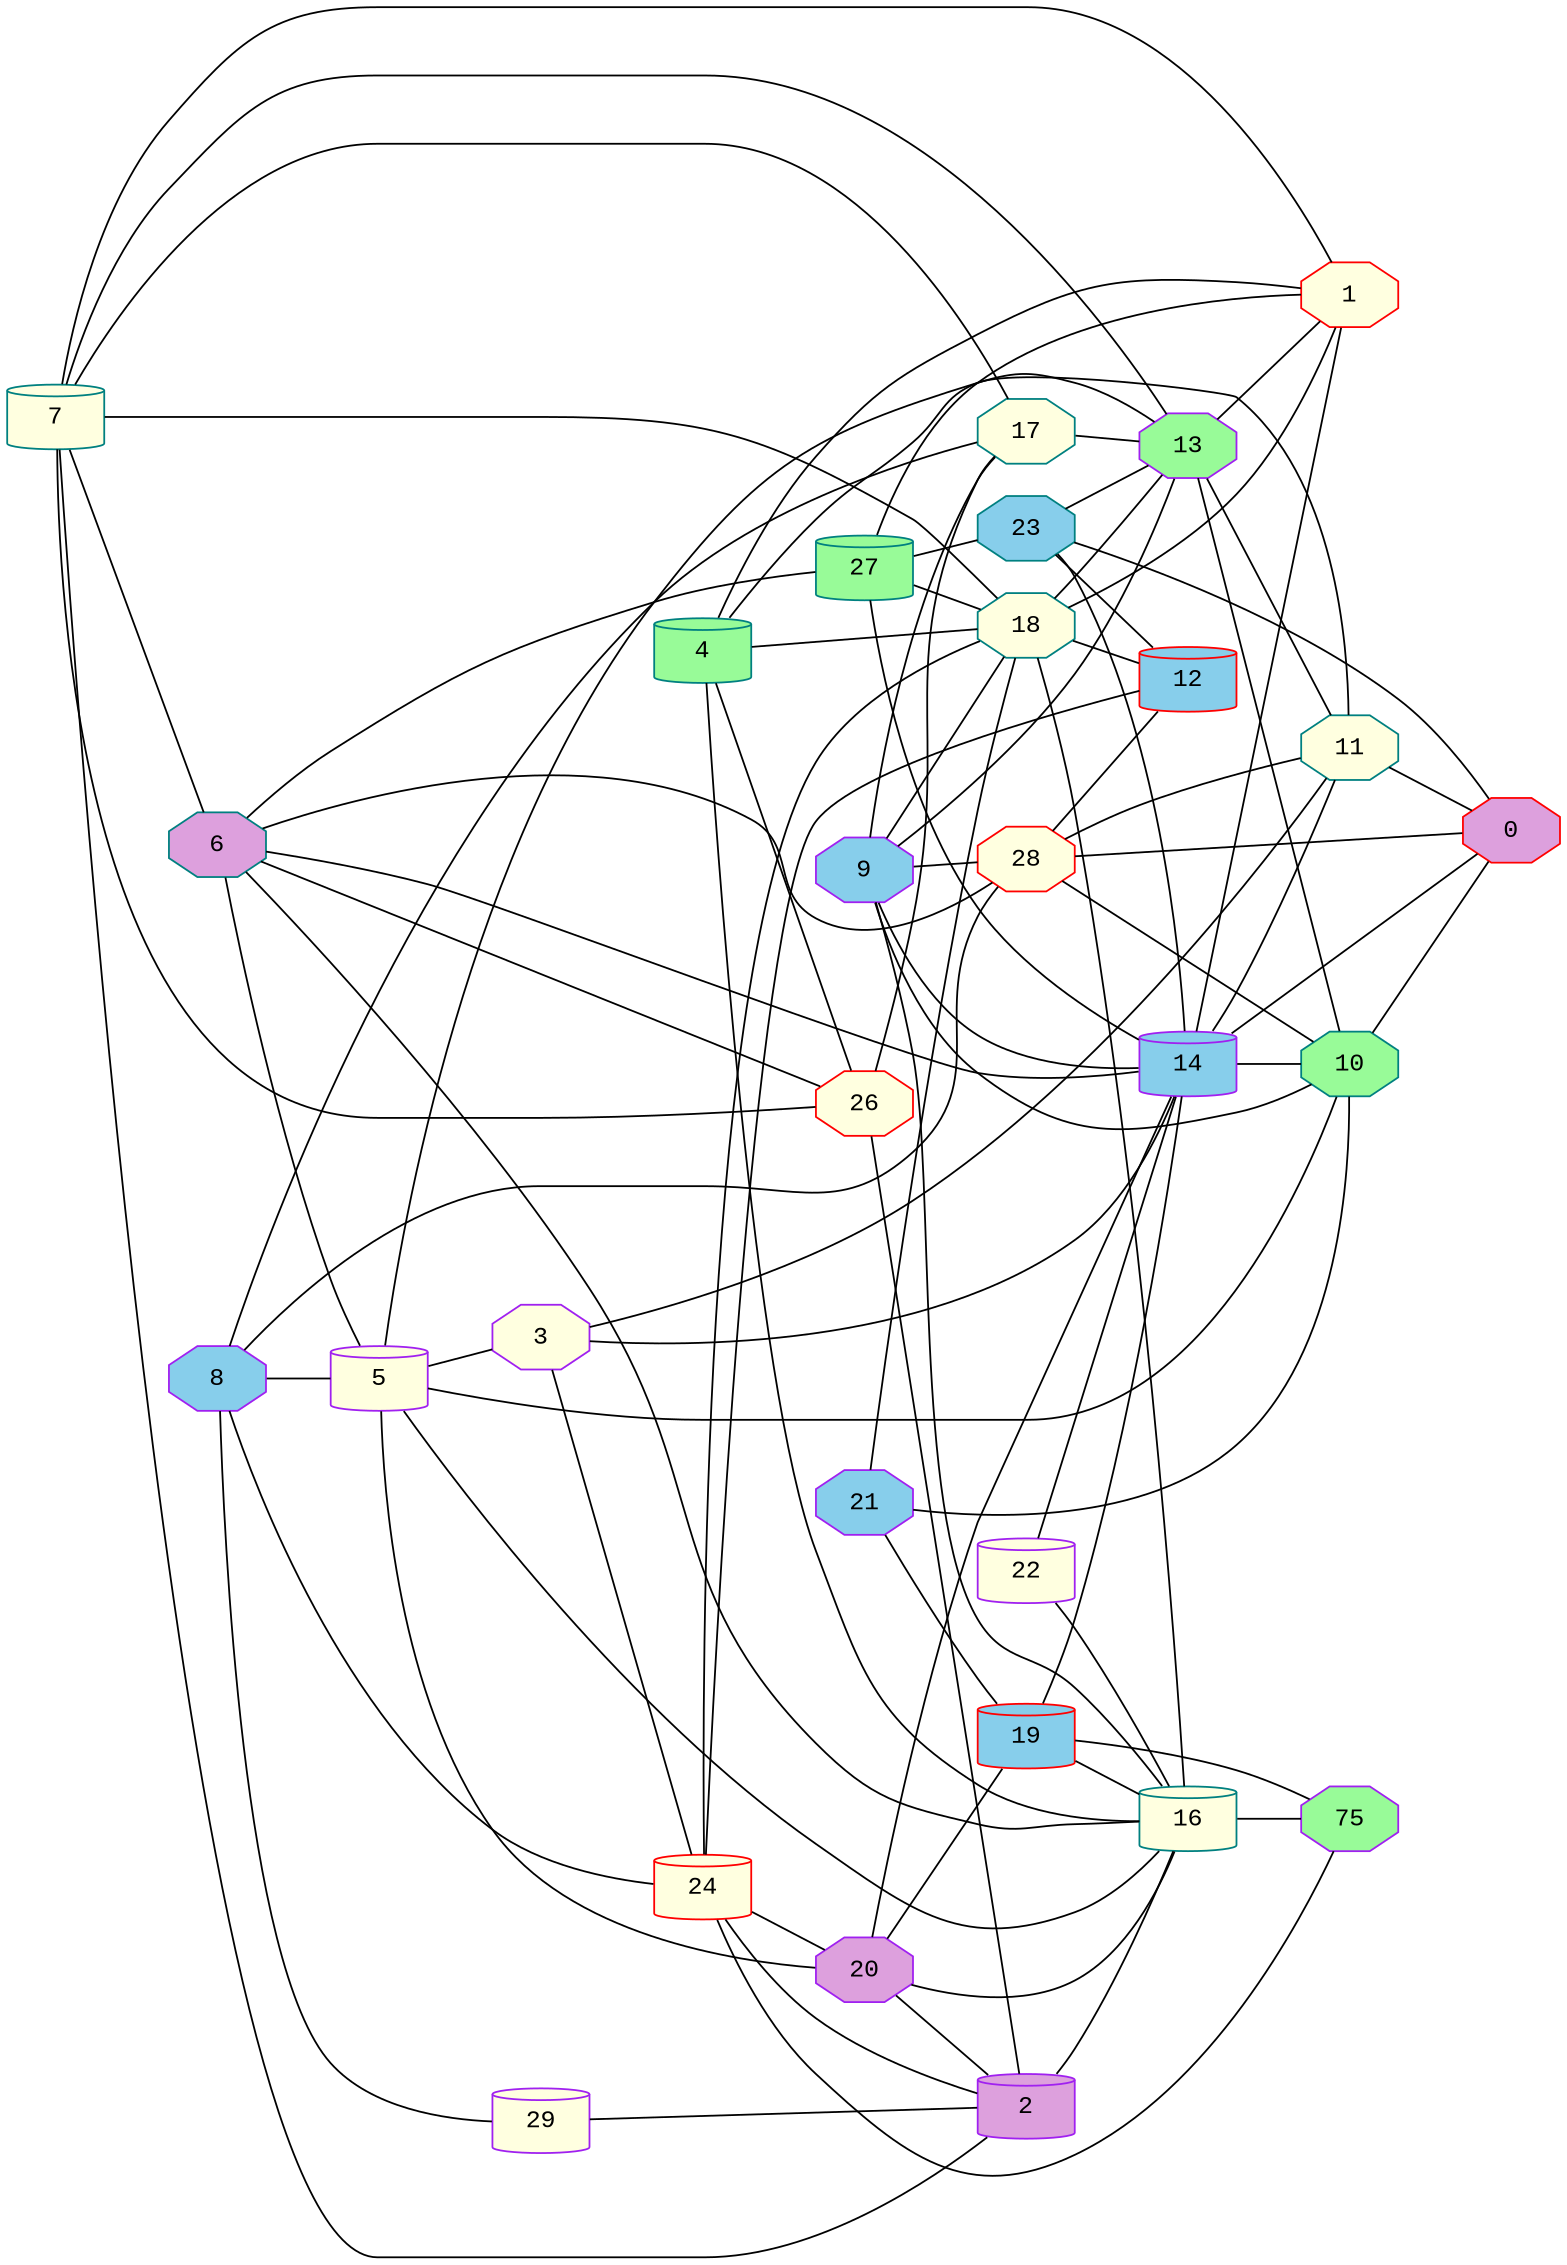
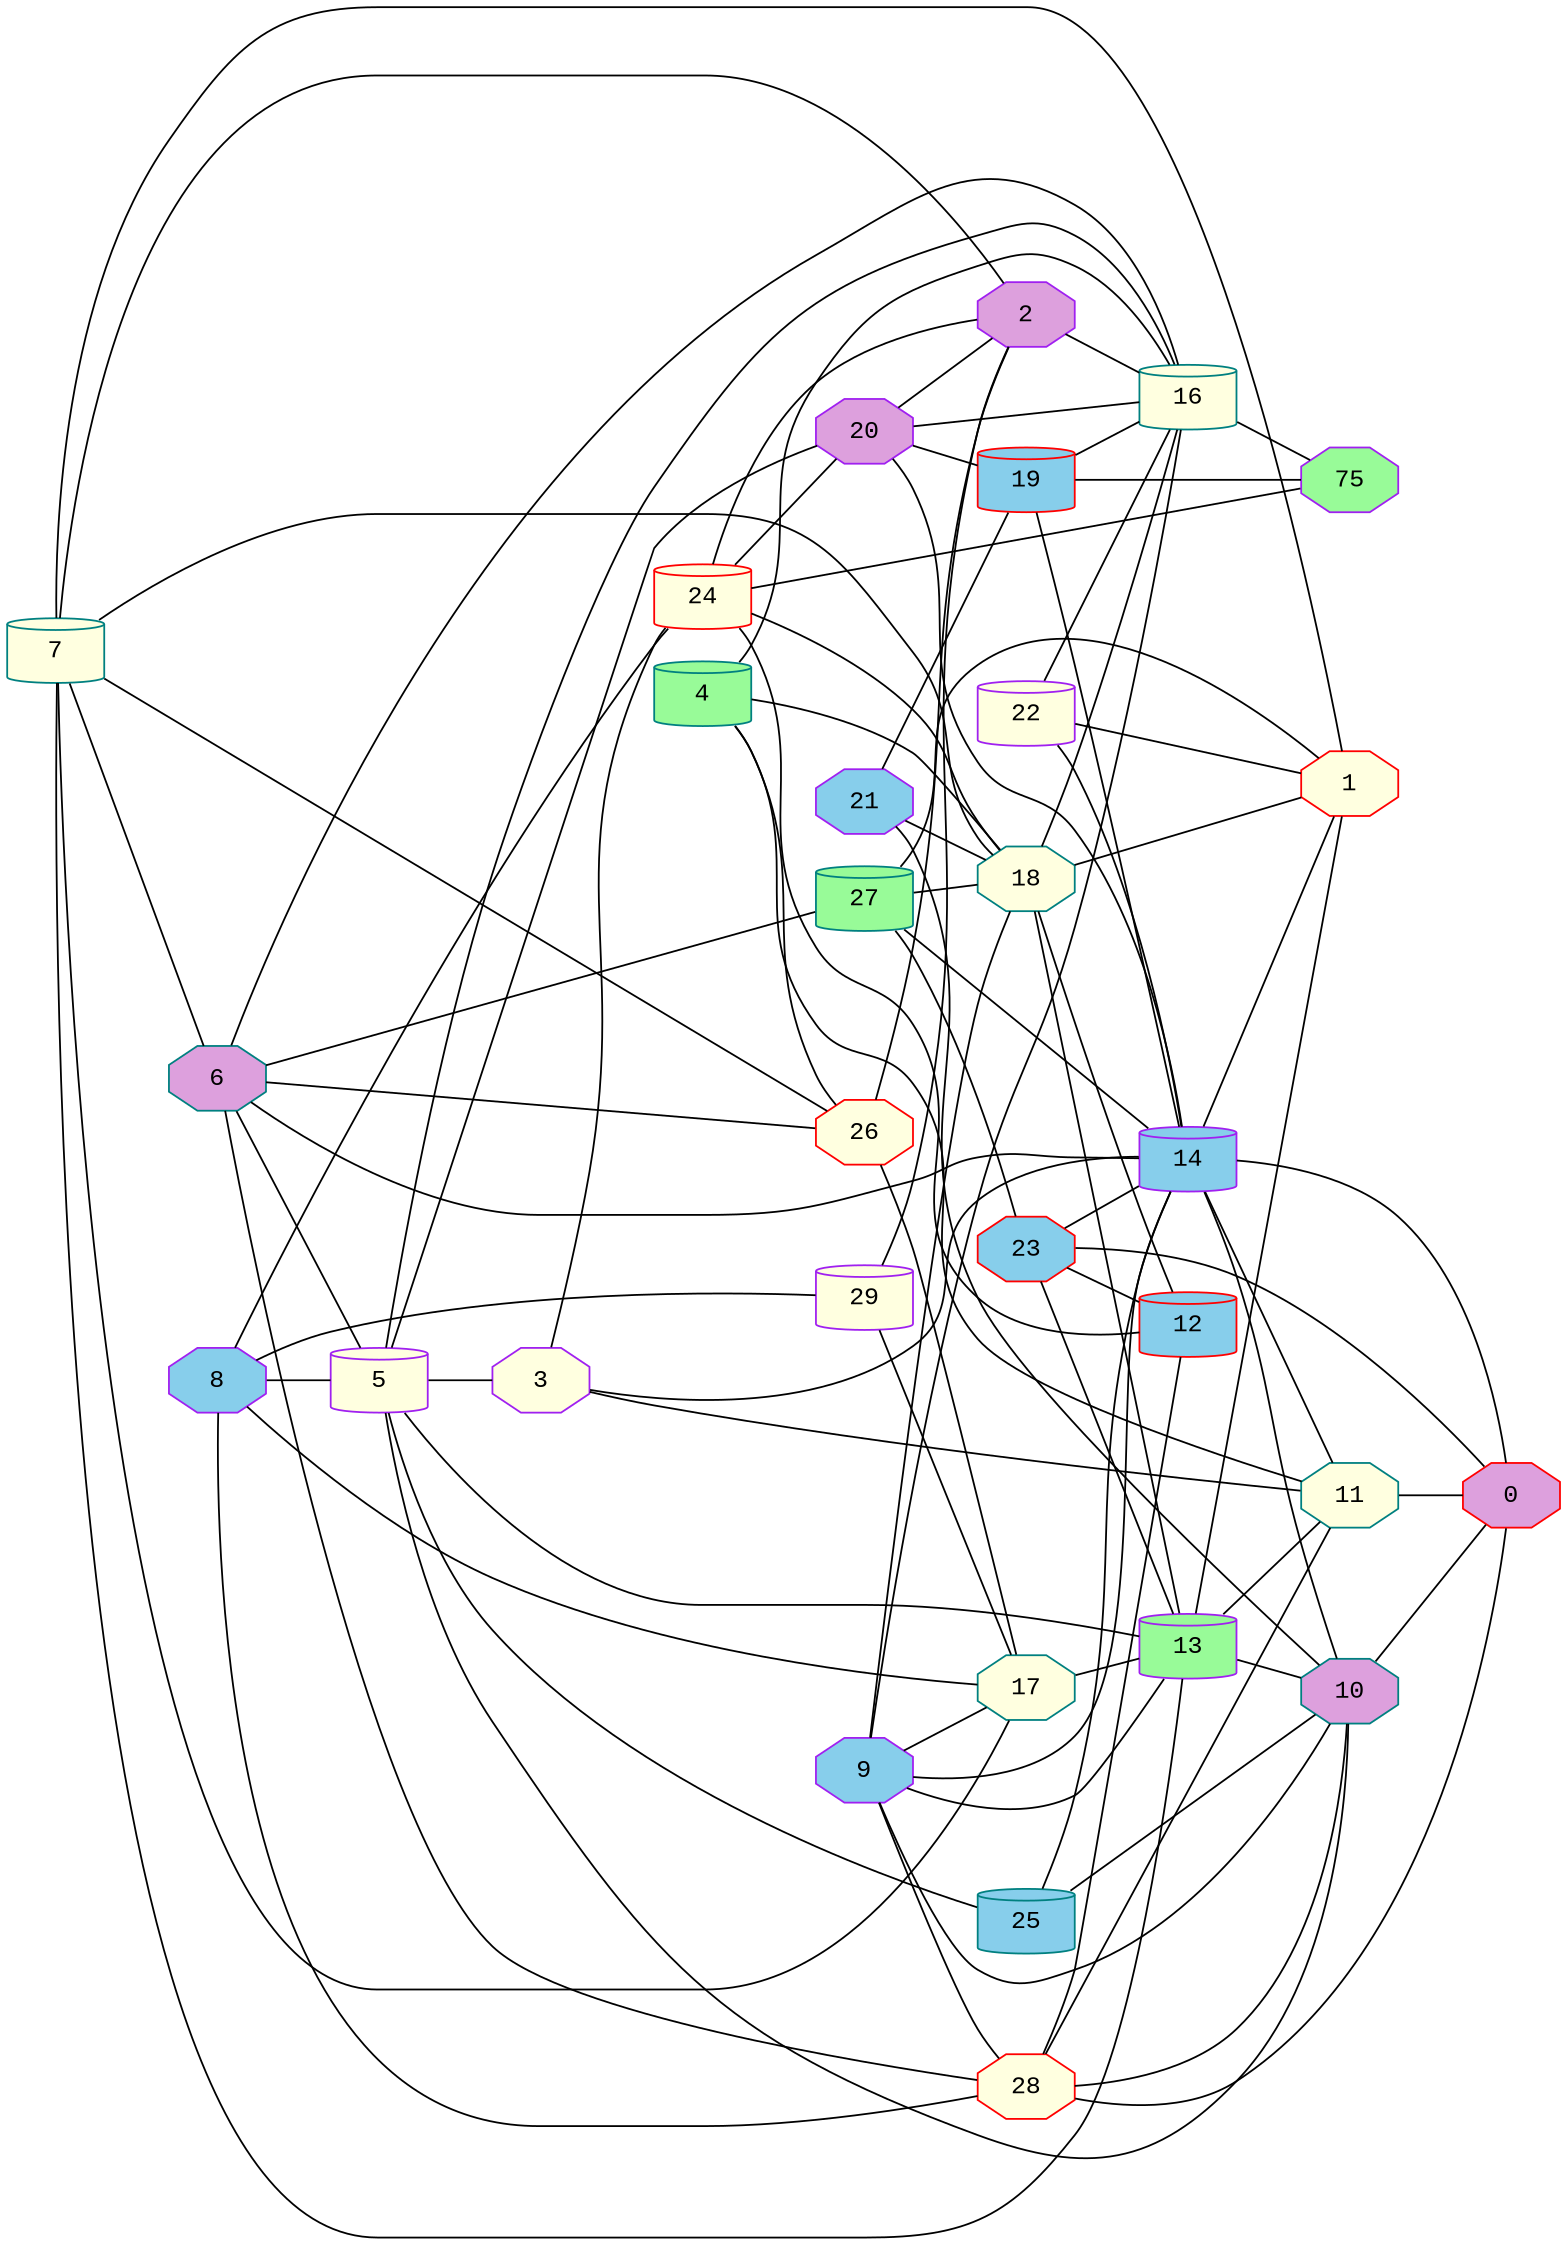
edge "1" -- "4": now "1" -- "22"
node "13": shape octagon -> cylinder
node "23": color teal -> red
node "10": fillcolor palegreen -> plum
edge "29" -- "17": added
node "25": added
node "2": shape cylinder -> octagon
